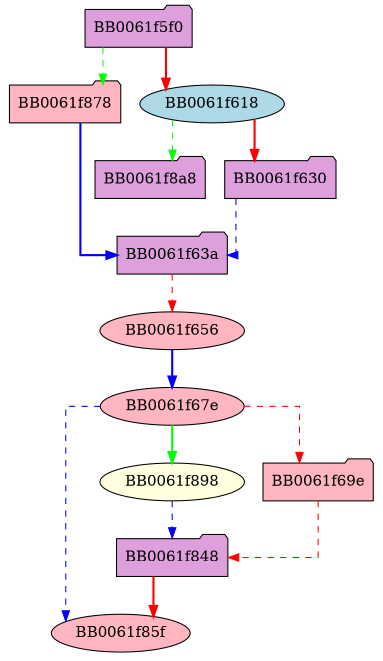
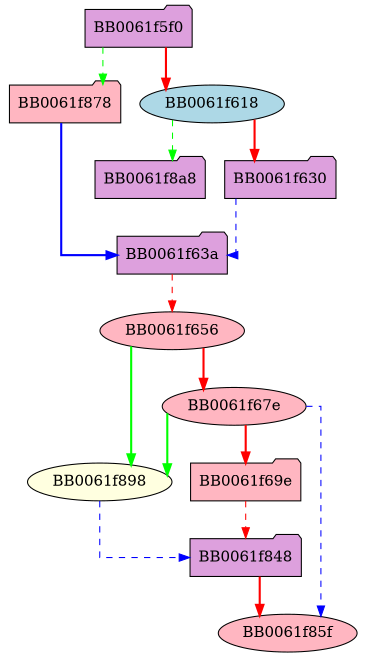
edge "BB0061f656" -> "BB0061f67e": color blue -> red
edge "BB0061f656" -> "BB0061f898": added
edge "BB0061f67e" -> "BB0061f69e": style dashed -> bold
